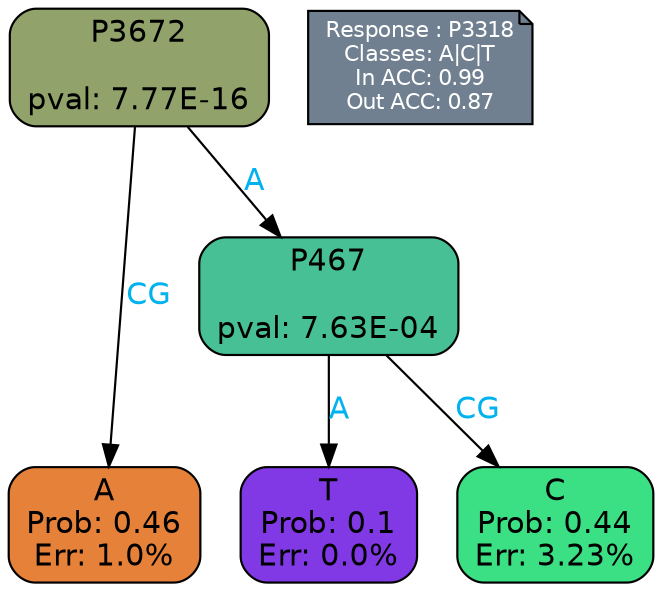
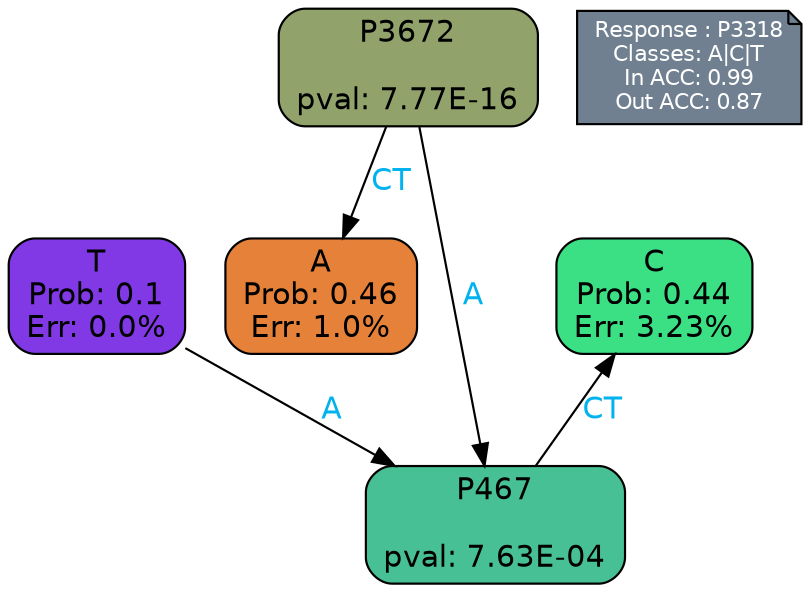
edge "P3672 pval: 7.77E-16" -> "A Prob: 0.46 Err: 1.0%": label "CG" -> "CT"
edge "P467 pval: 7.63E-04" -> "T Prob: 0.1 Err: 0.0%": reversed
edge "P467 pval: 7.63E-04" -> "C Prob: 0.44 Err: 3.23%": label "CG" -> "CT"
